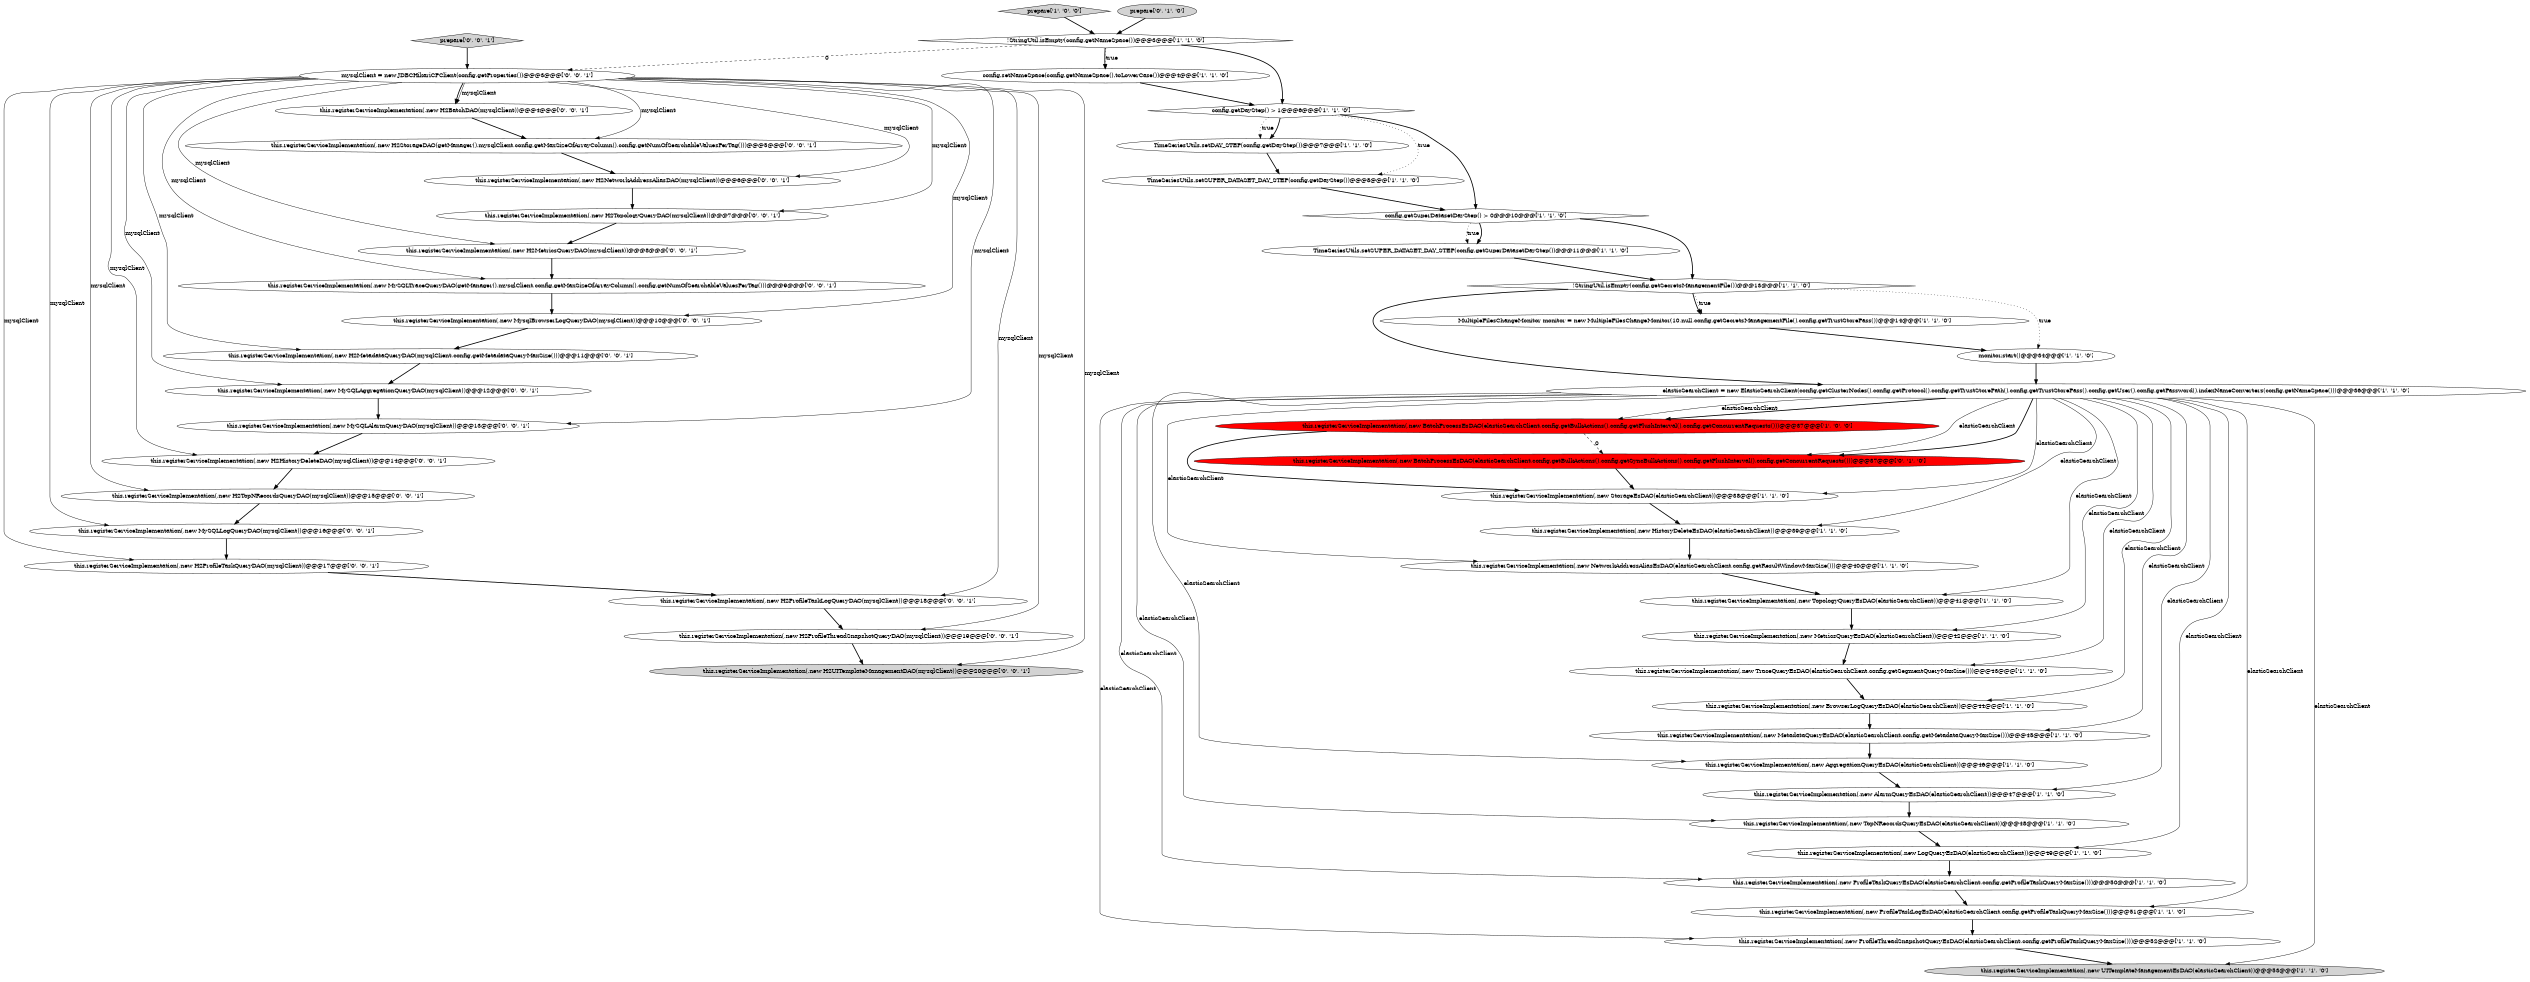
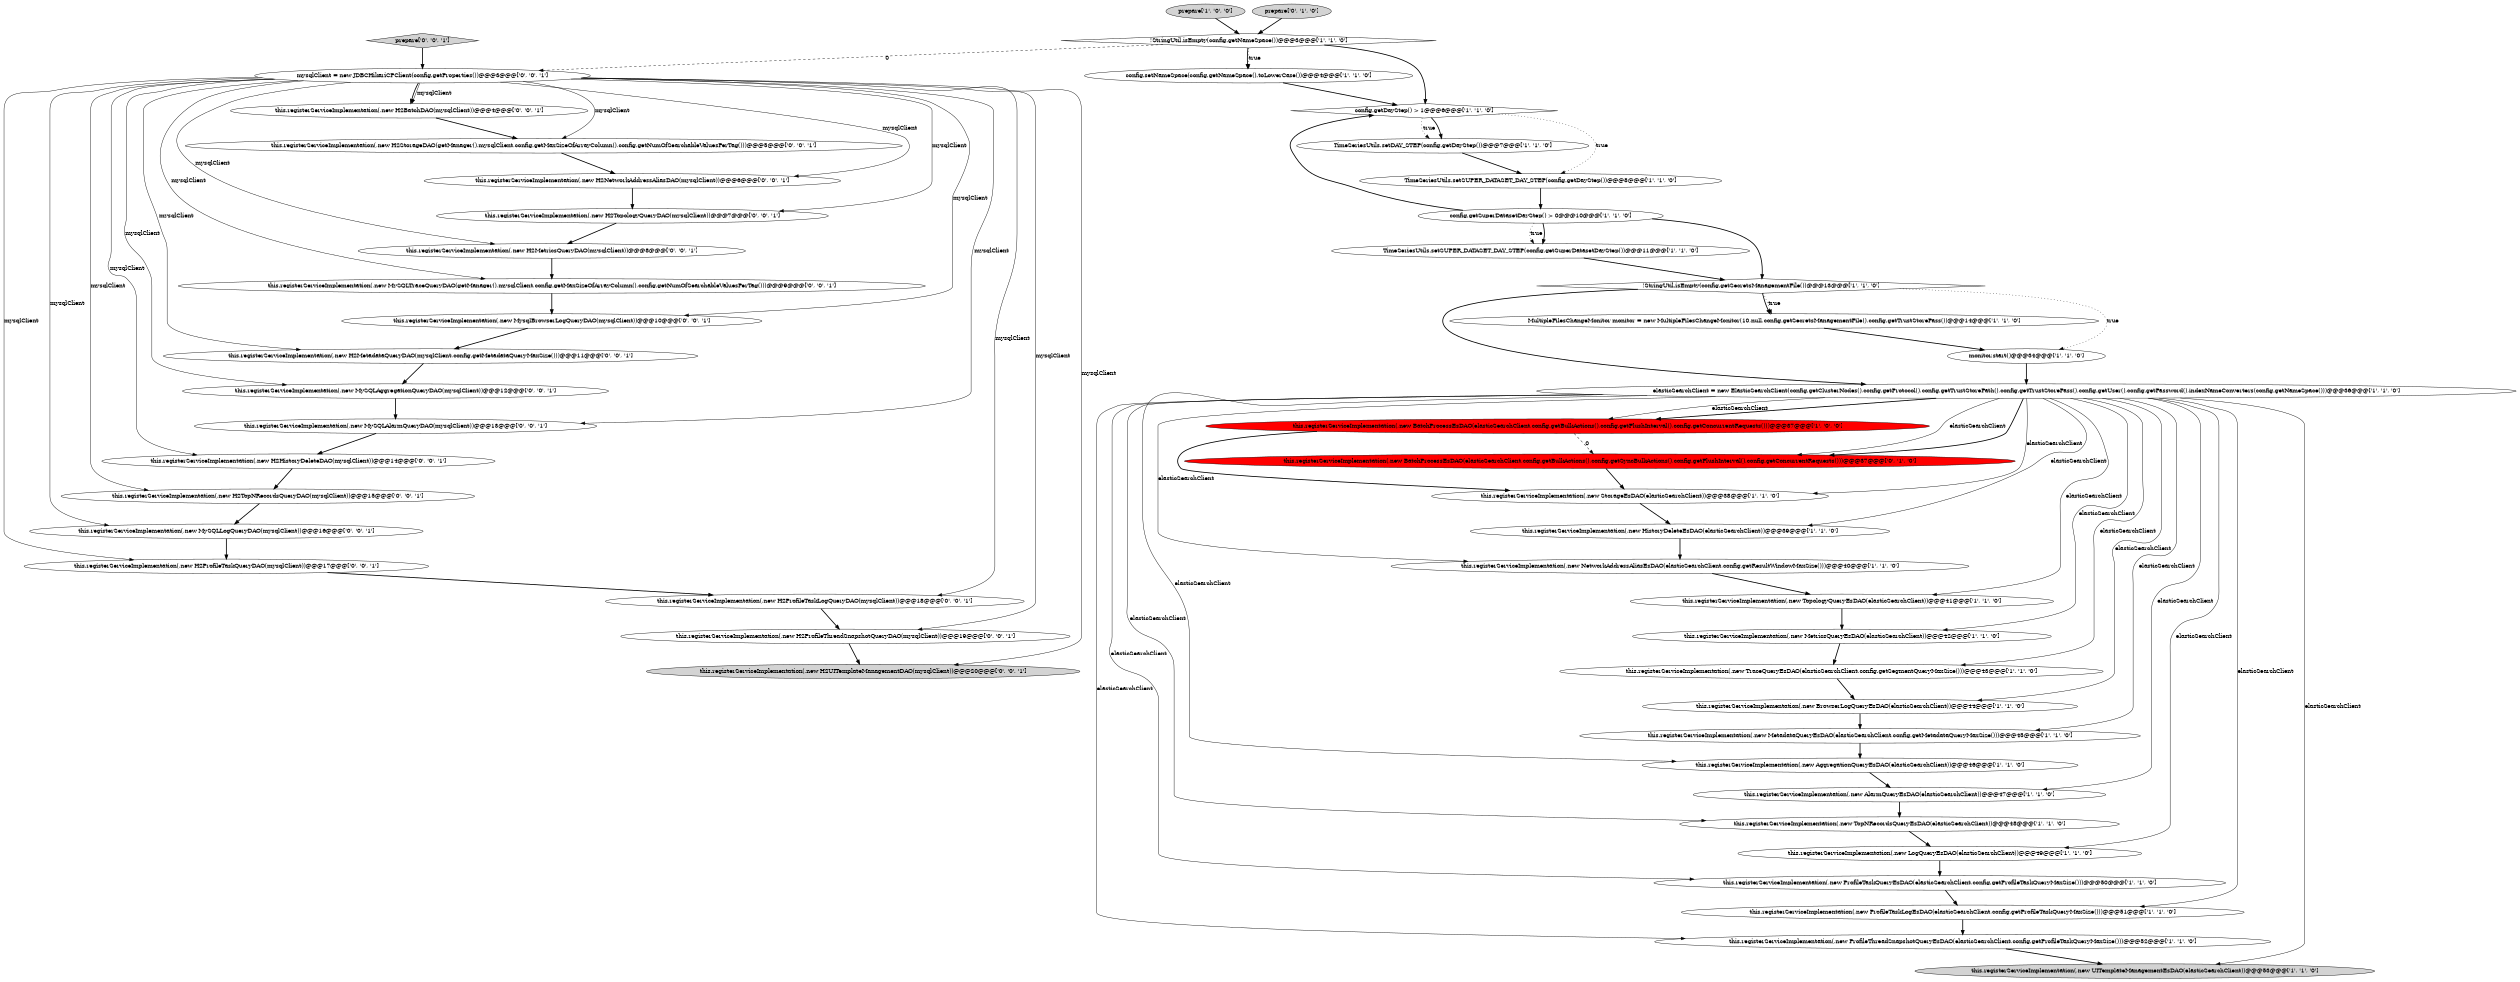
node "prepare['1', '0', '0']": shape diamond -> ellipse
edge "config.getDayStep() > 1@@@6@@@['1', '1', '0']" -> "config.getSuperDatasetDayStep() > 0@@@10@@@['1', '1', '0']": reversed
node "config.getSuperDatasetDayStep() > 0@@@10@@@['1', '1', '0']": shape diamond -> ellipse
